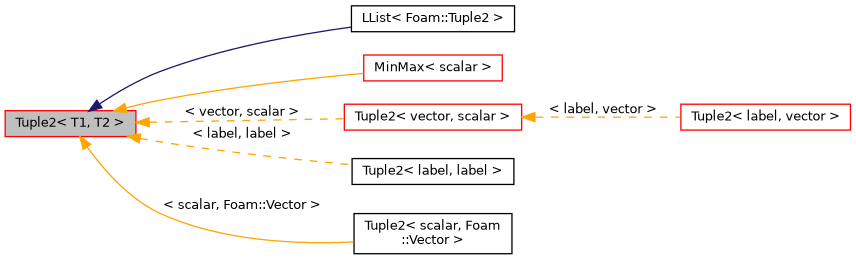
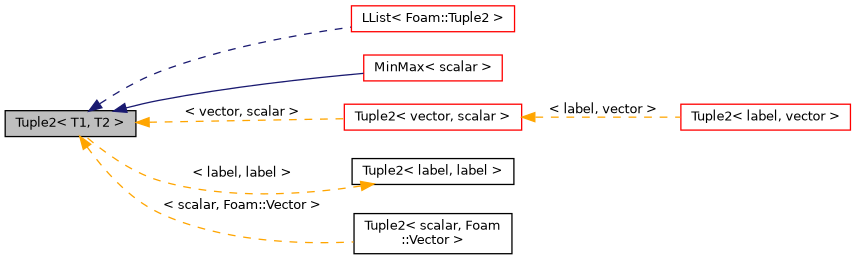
node "LList< Foam::Tuple2 >": color black -> red
edge "LList< Foam::Tuple2 >" -> "Tuple2< T1, T2 >": style solid -> dashed
edge "MinMax< scalar >" -> "Tuple2< T1, T2 >": color orange -> midnightblue
node "Tuple2< T1, T2 >": color red -> black
edge "Tuple2< label, label >" -> "Tuple2< T1, T2 >": reversed
edge "Tuple2< scalar, Foam ::Vector >" -> "Tuple2< T1, T2 >": style solid -> dashed
